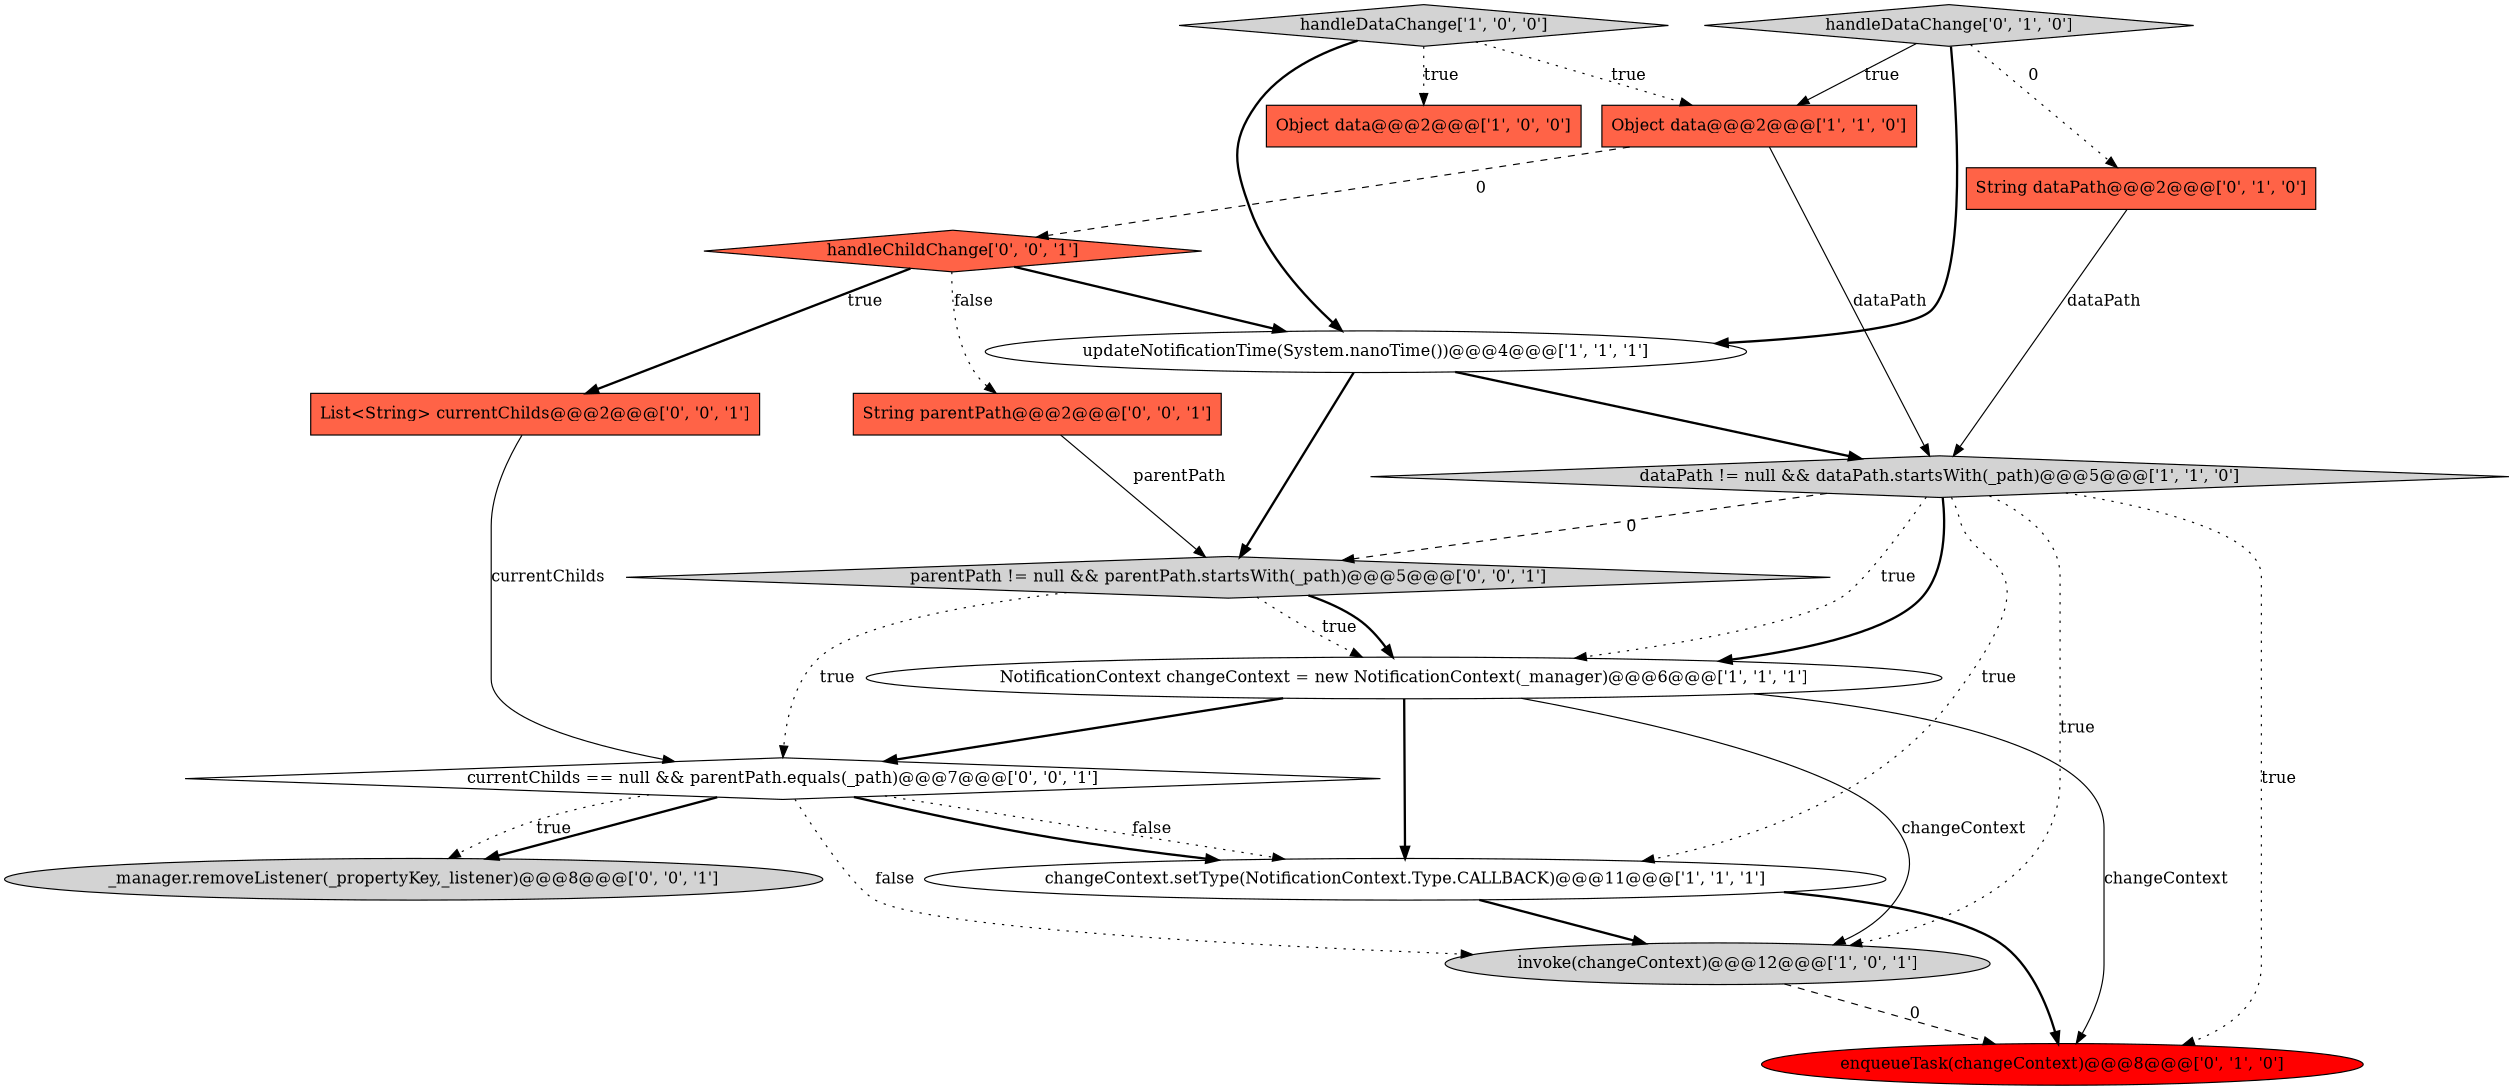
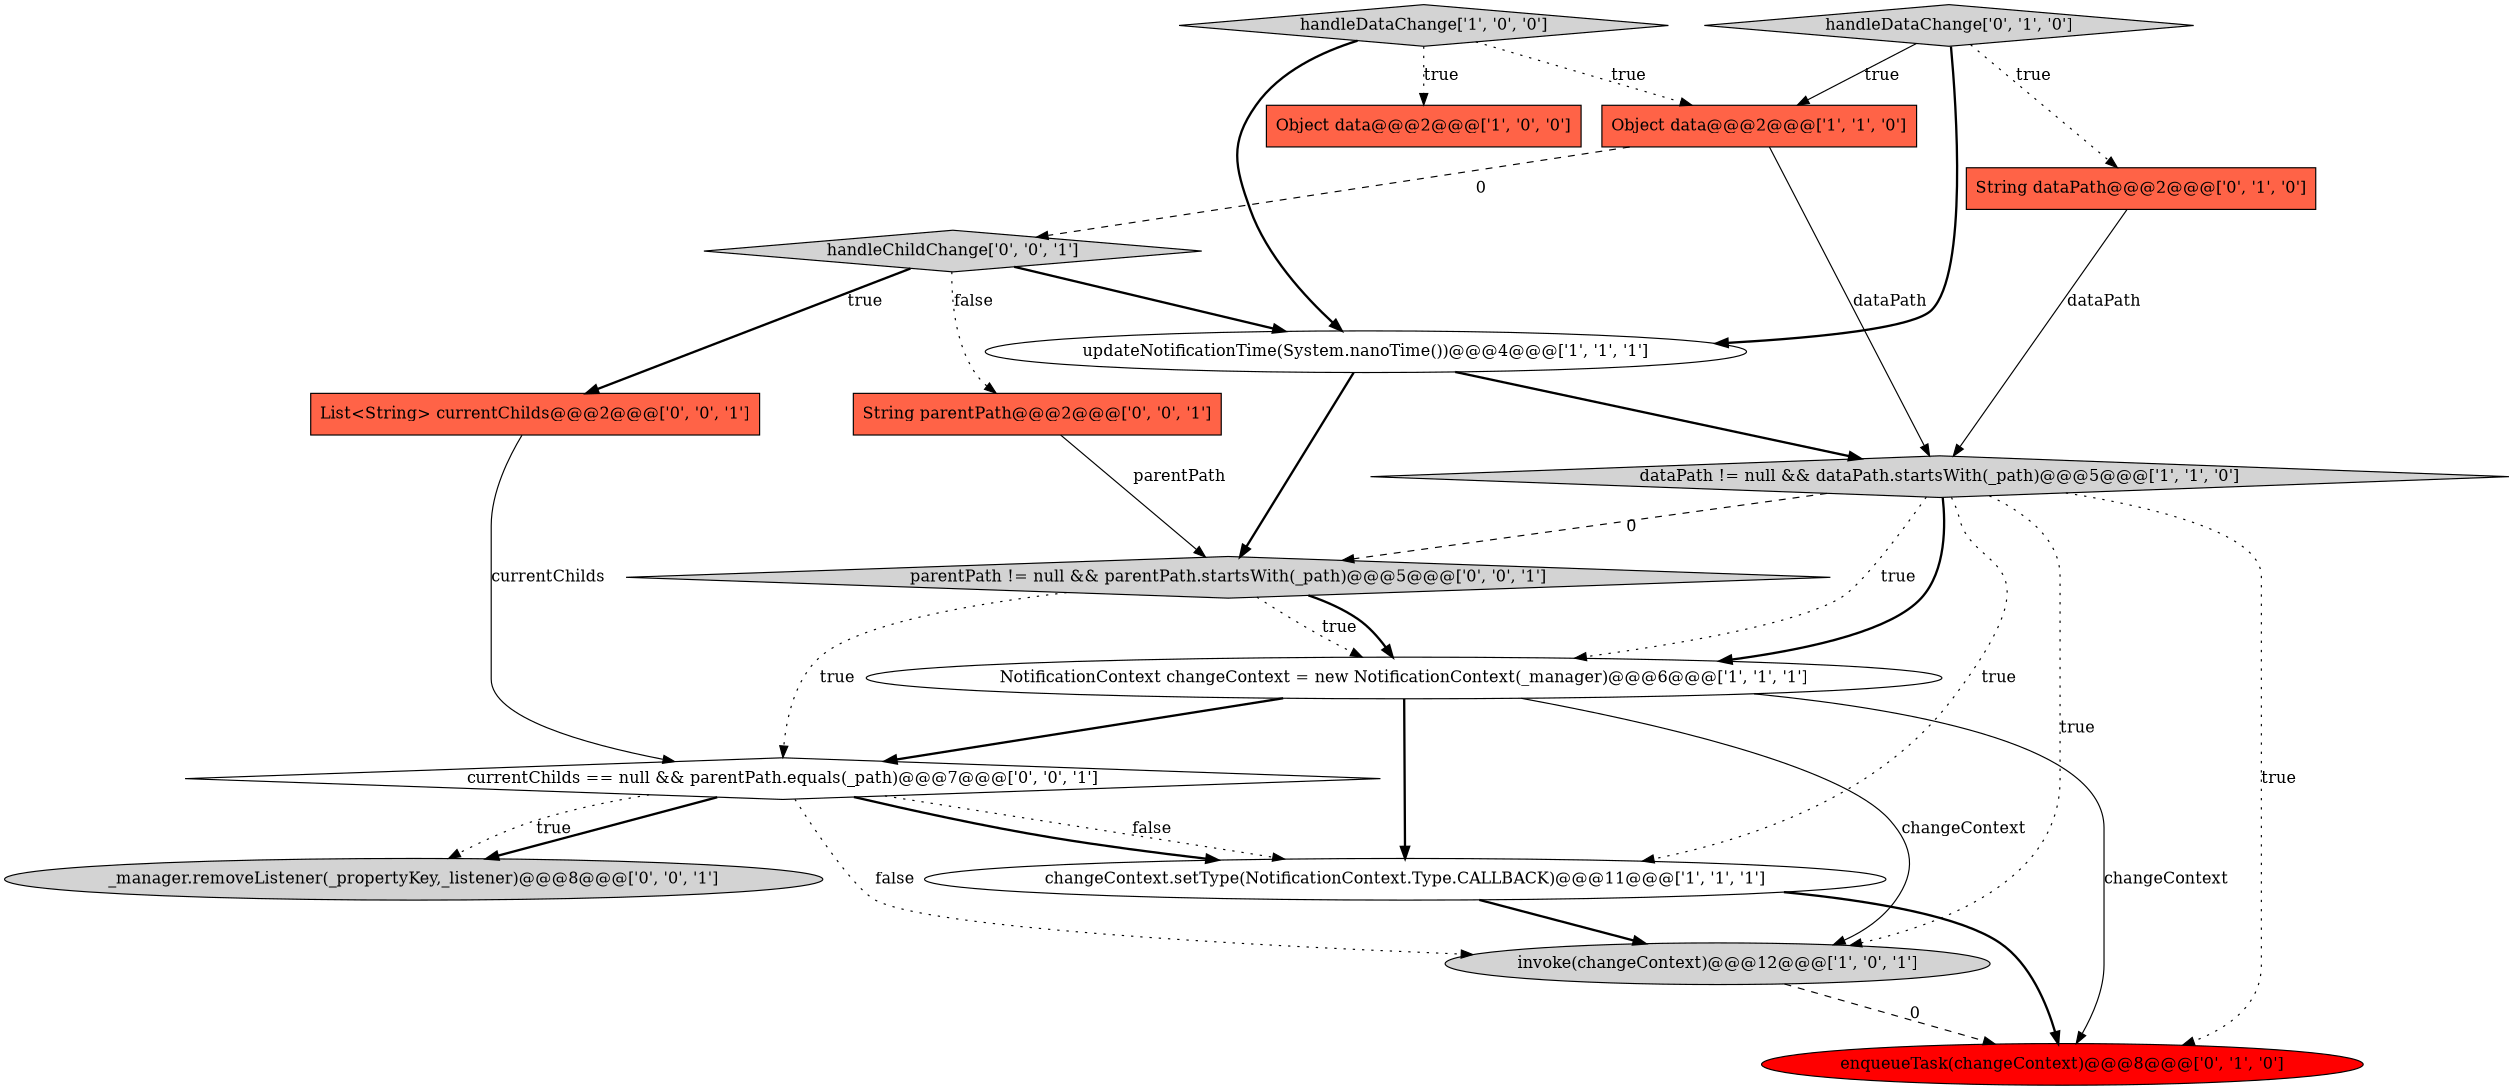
edge "handleDataChange['0', '1', '0']" -> "String dataPath@@@2@@@['0', '1', '0']": label "0" -> "true"
node "handleChildChange['0', '0', '1']": fillcolor tomato -> lightgray
